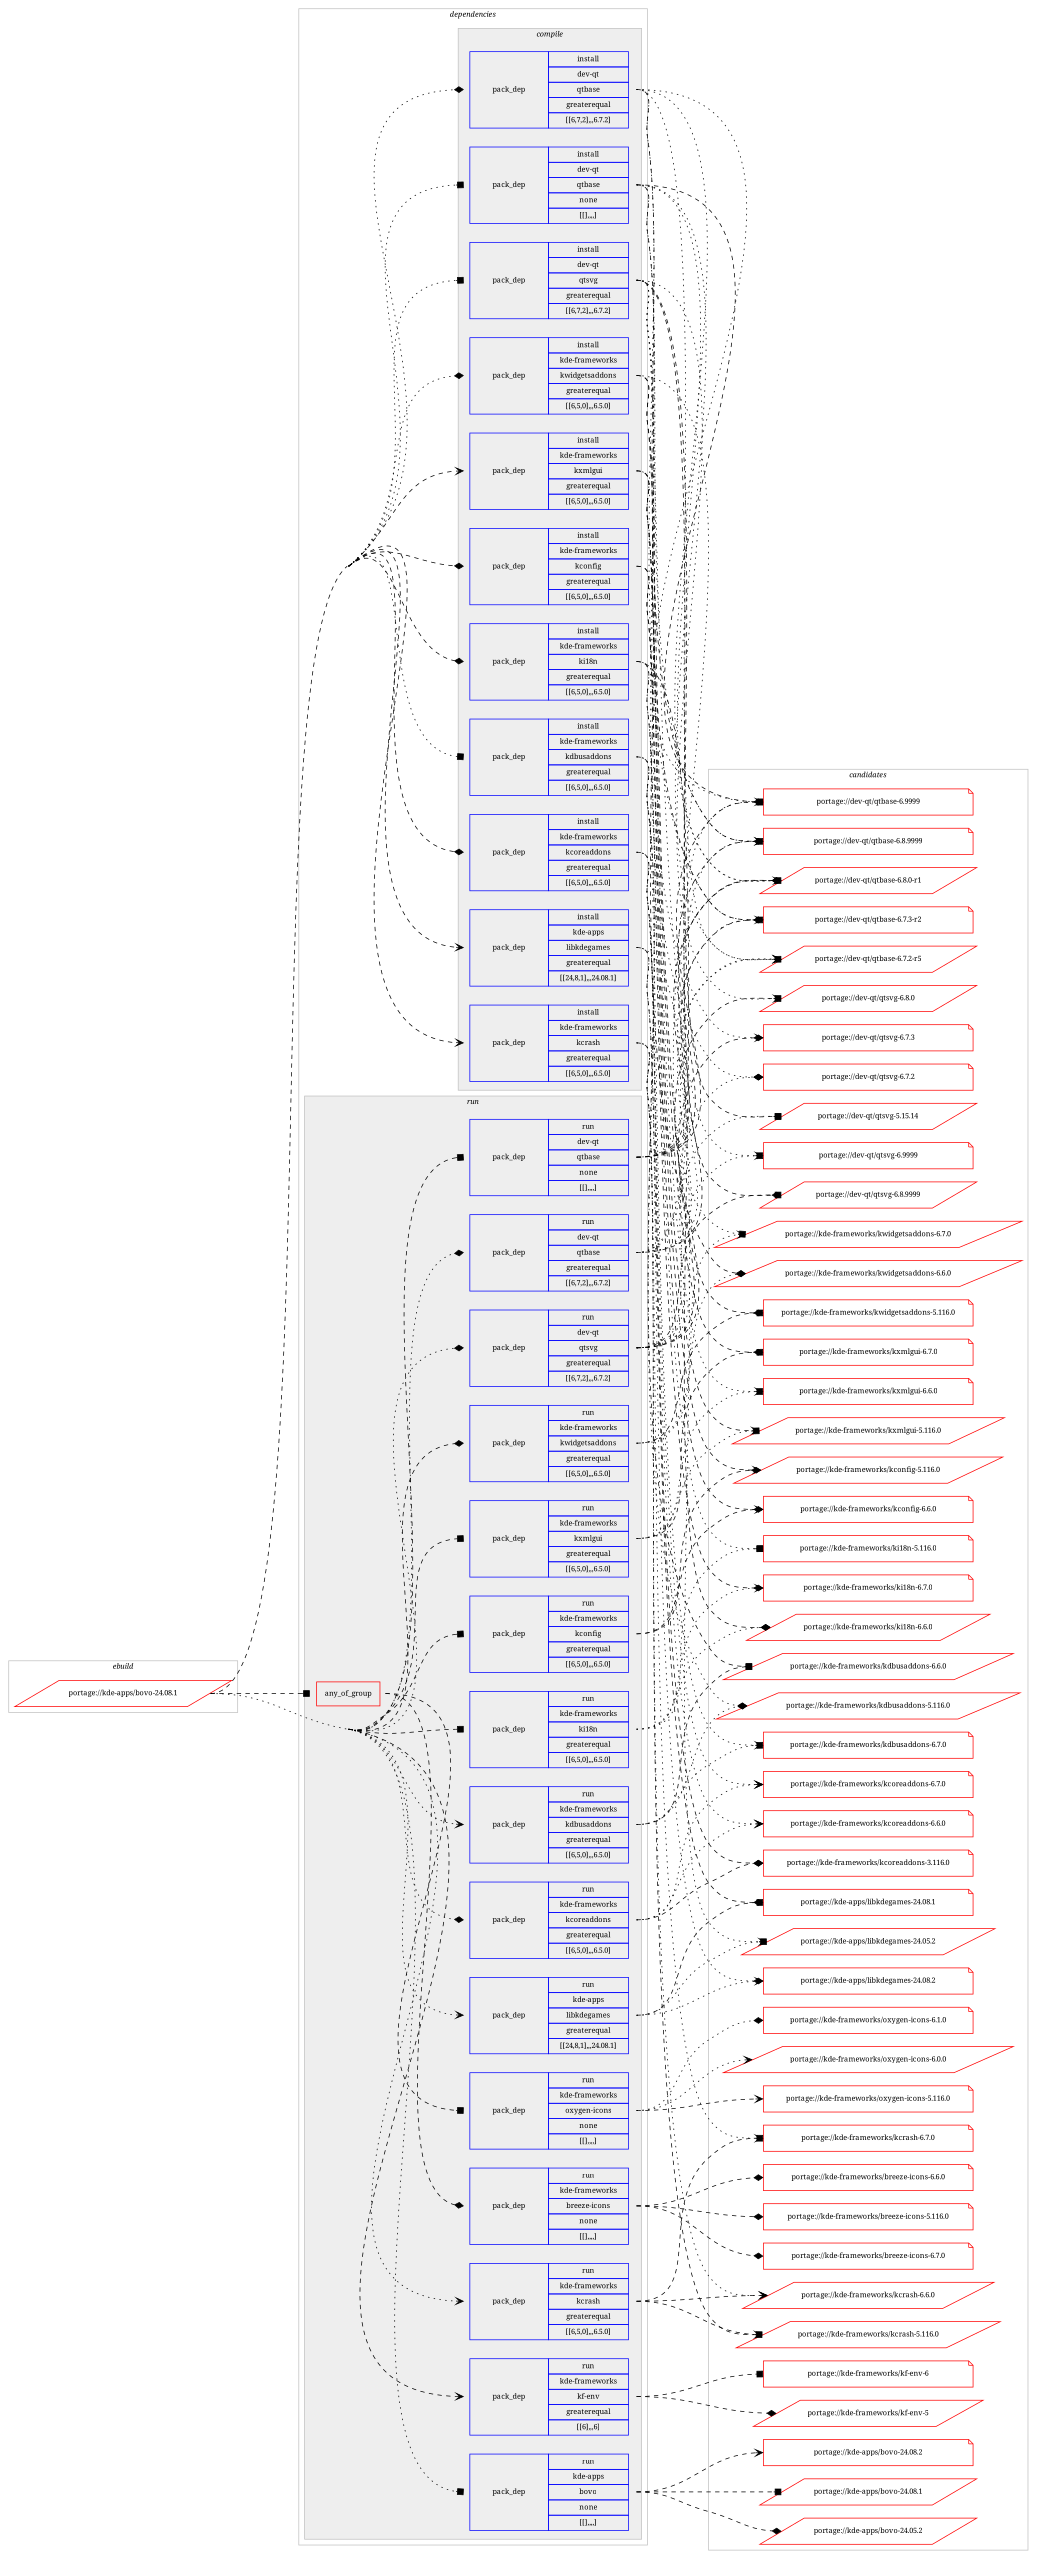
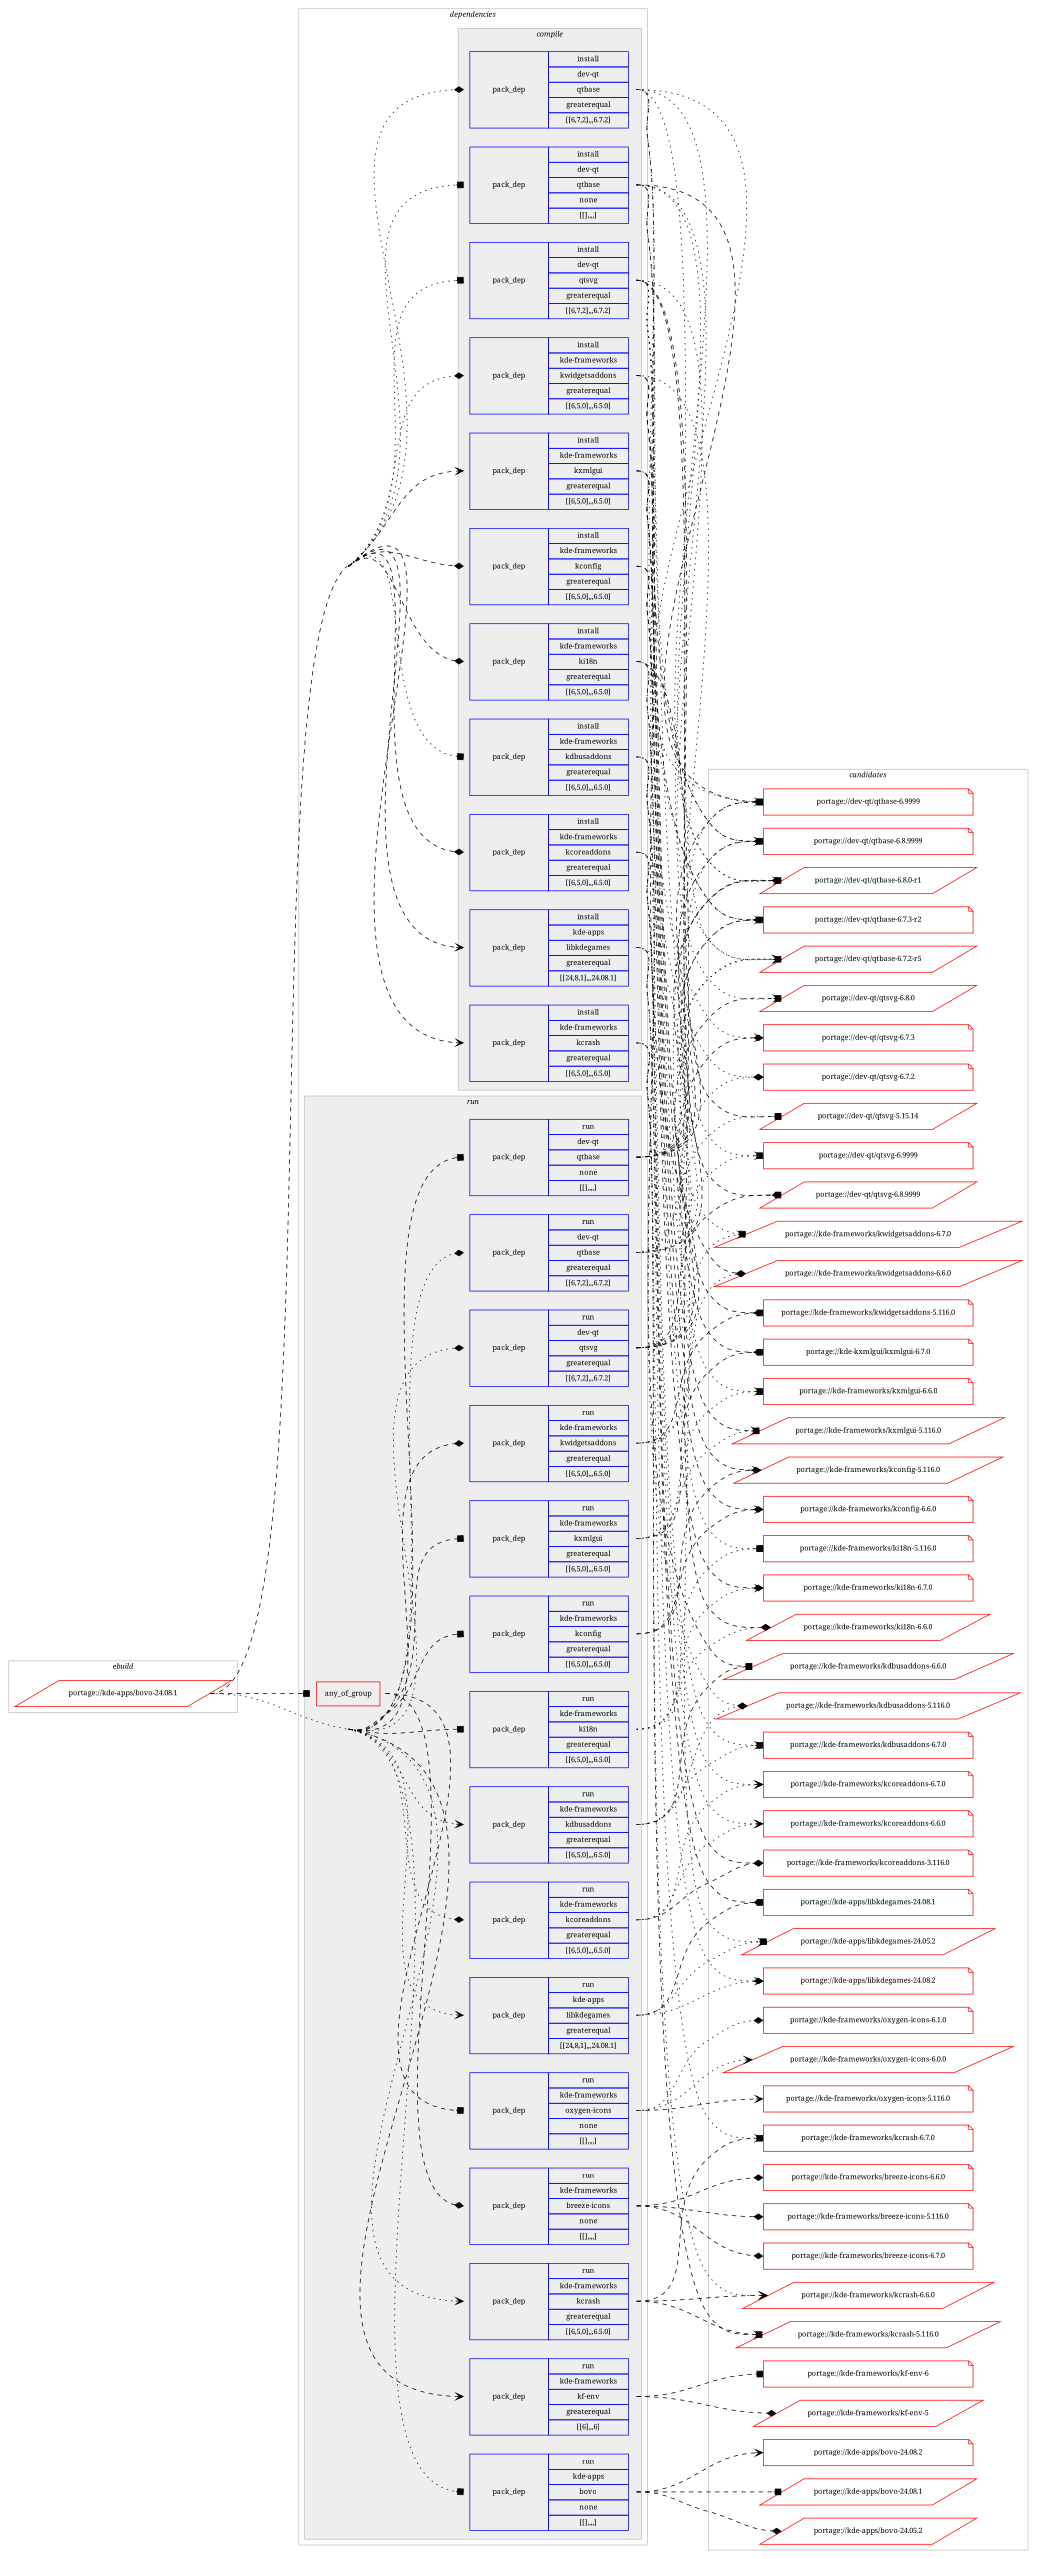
node "portage://kde-frameworks/kxmlgui-6.7.0": label "portage://kde-frameworks/kxmlgui-6.7.0" -> "portage://kde-kxmlgui/kxmlgui-6.7.0"
